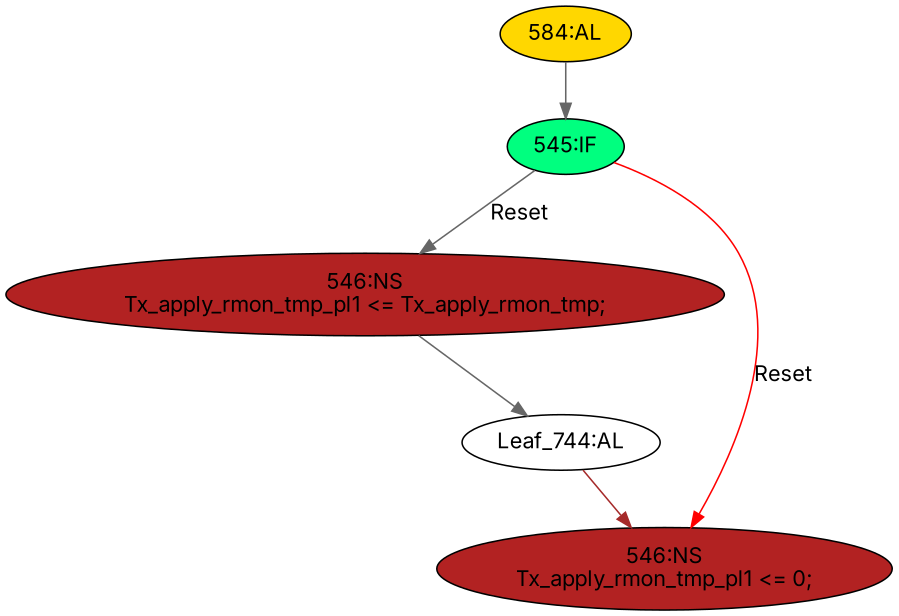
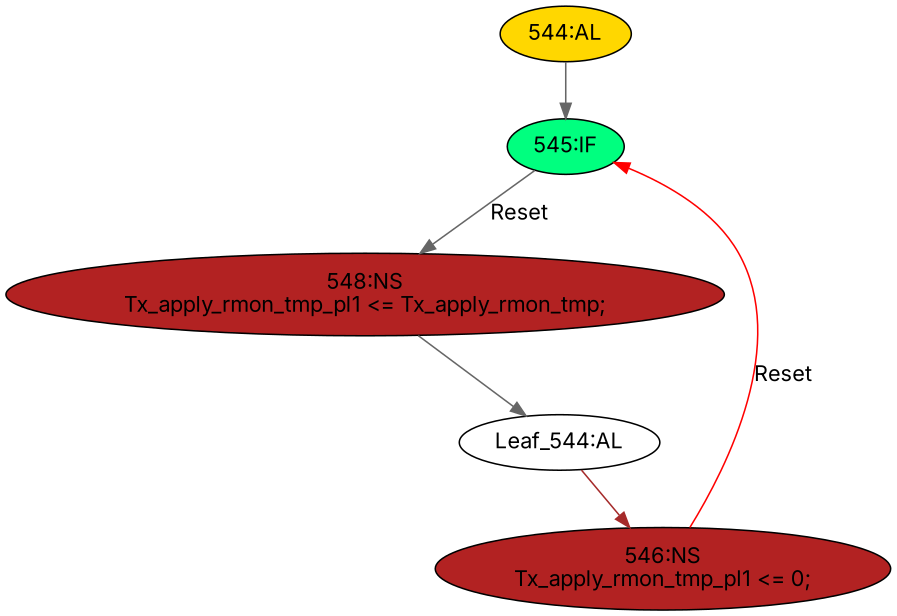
node "584:AL": label "584:AL" -> "544:AL"
node "546:NS Tx_apply_rmon_tmp_pl1 <= Tx_apply_rmon_tmp;": label "546:NS Tx_apply_rmon_tmp_pl1 <= Tx_apply_rmon_tmp;" -> "548:NS Tx_apply_rmon_tmp_pl1 <= Tx_apply_rmon_tmp;"
edge "545:IF" -> "546:NS Tx_apply_rmon_tmp_pl1 <= 0;": reversed
node "Leaf_744:AL": label "Leaf_744:AL" -> "Leaf_544:AL"
